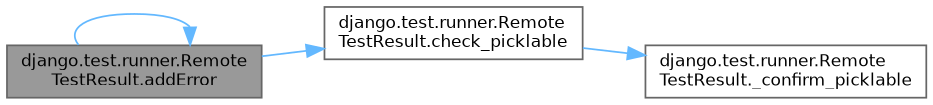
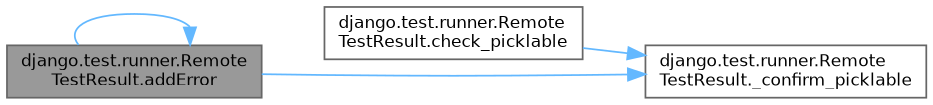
edge "django.test.runner.Remote TestResult.addError" -> "django.test.runner.Remote TestResult.check_picklable": now "django.test.runner.Remote TestResult.addError" -> "django.test.runner.Remote TestResult._confirm_picklable"
